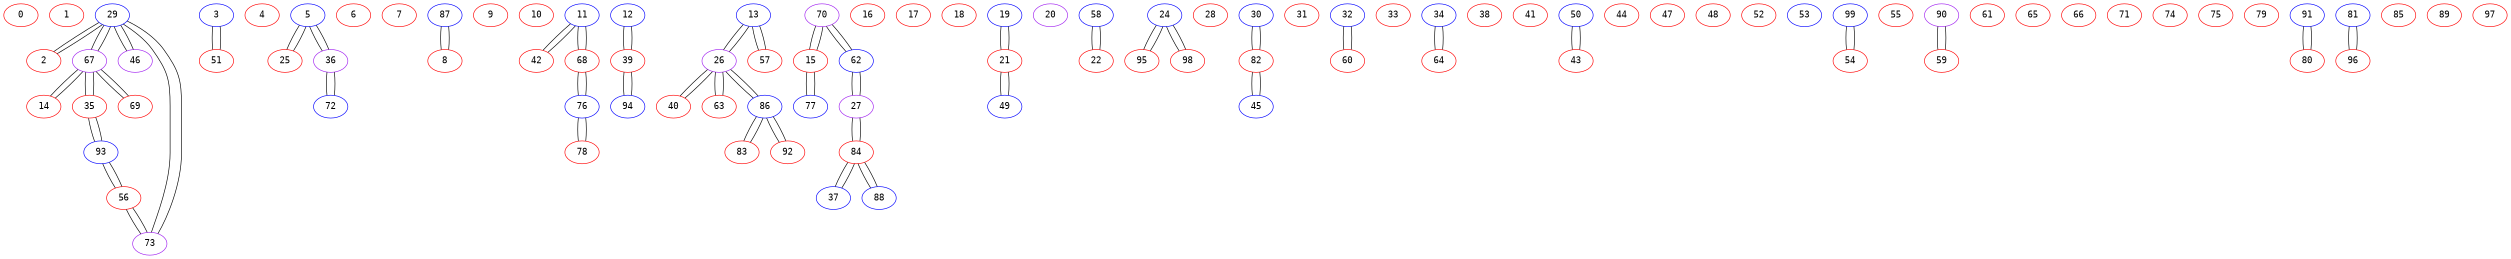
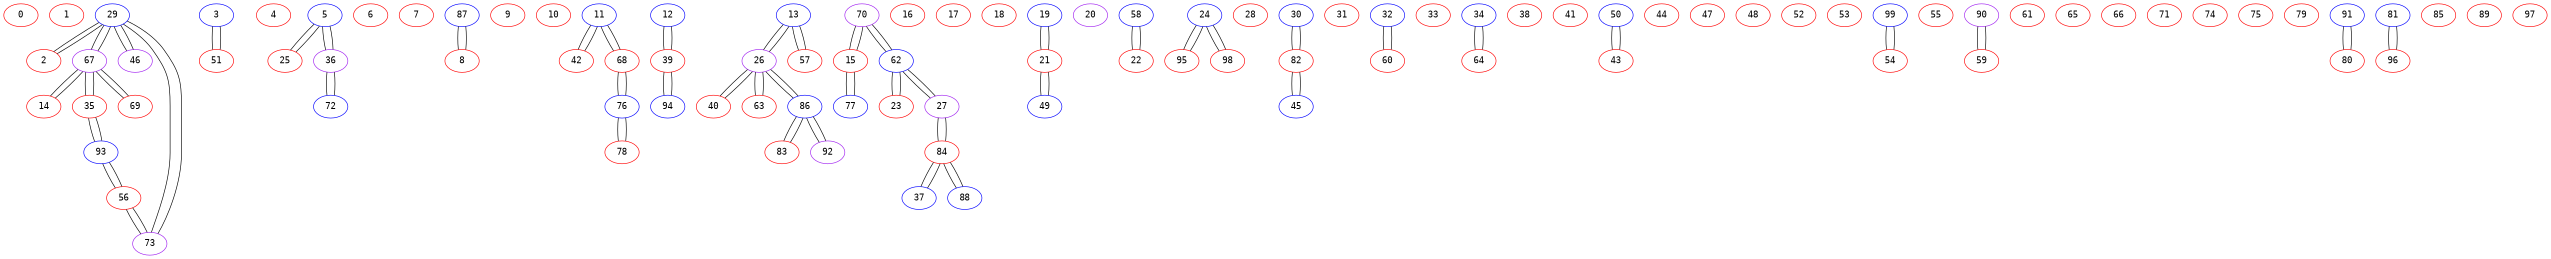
node "53": color blue -> red
node "23": added
node "92": color red -> purple
